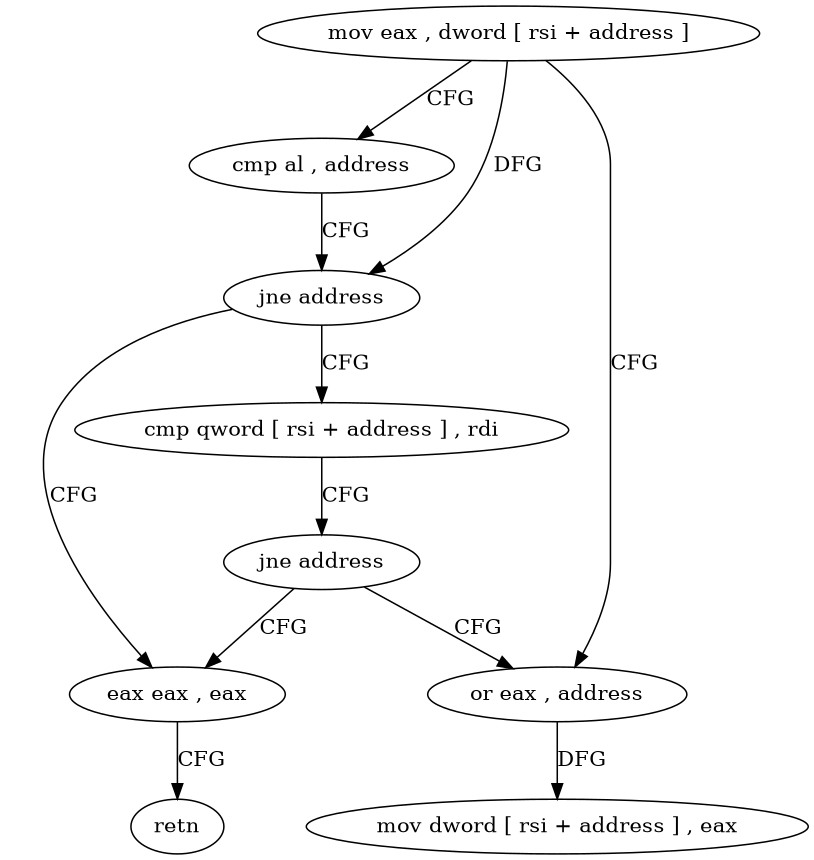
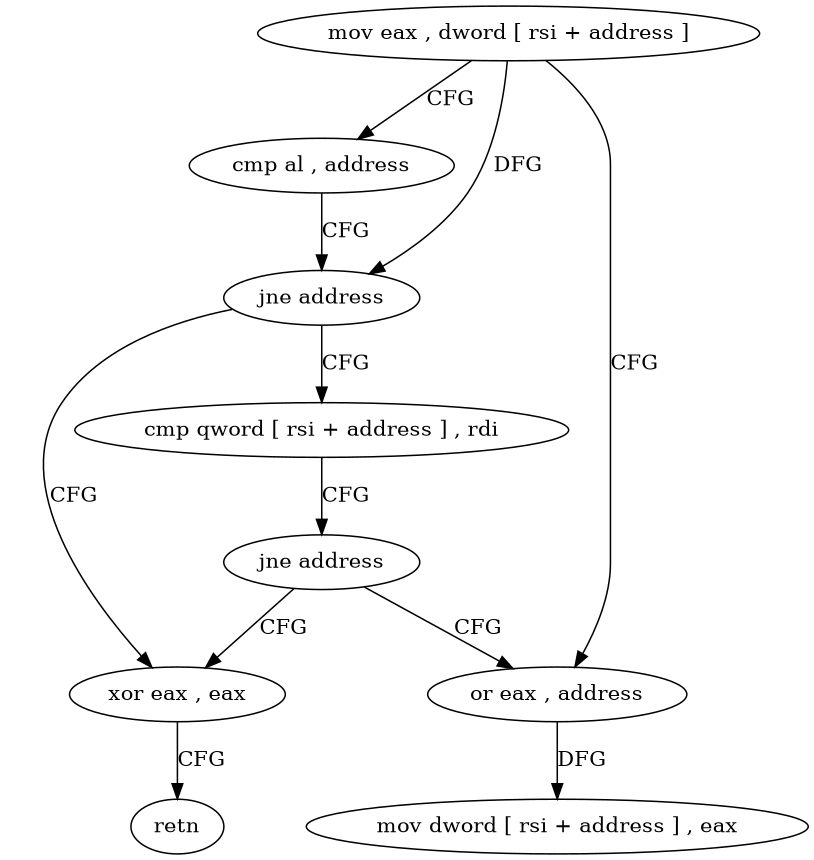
node "eax eax , eax": label "eax eax , eax" -> "xor eax , eax"
